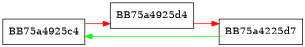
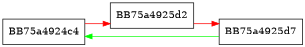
node "BB75a4925d4": label "BB75a4925d4" -> "BB75a4925d2"
node "BB75a4925c4": label "BB75a4925c4" -> "BB75a4924c4"
node "BB75a4225d7": label "BB75a4225d7" -> "BB75a4925d7"
